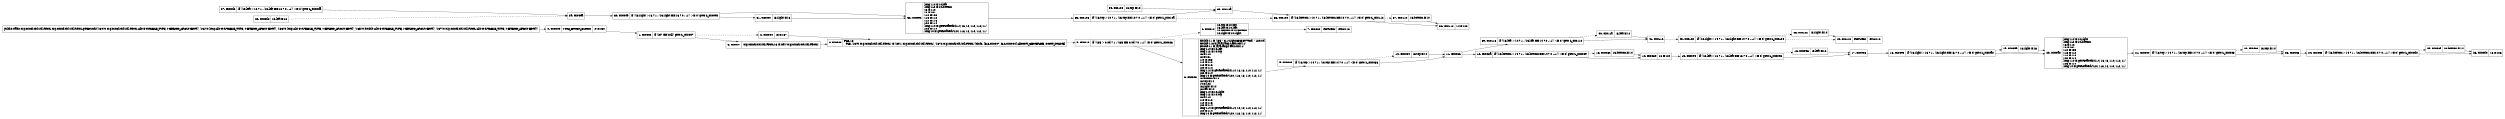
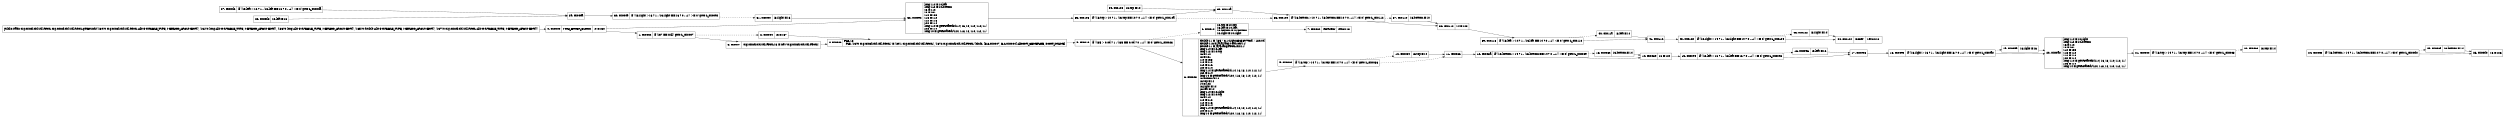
edge "30: 0x00de" -> "32: 0x00e2": now "0: 0x0000" -> "32: 0x00e2"
edge "30: 0x00de" -> "31: 0x00e0": style solid -> dashed
edge "28: 0x00d8" -> "29: 0x00da": style dashed -> solid
edge "42: 0x0120" -> "44: 0x0124": style dashed -> solid
node "44: 0x0124": text "RETURN" -> "DONT"
node "8: 0x0023": text "double r1 = java.lang.Math.sin(r1)" -> "double r1 = java.lang.RectL.sin(r1)"
edge "11: 0x0086" -> "39: 0x0118": now "38: 0x0112" -> "39: 0x0118"
node "23: 0x00c8": removed
edge "9: 0x0082" -> "11: 0x0086": style solid -> dashed
